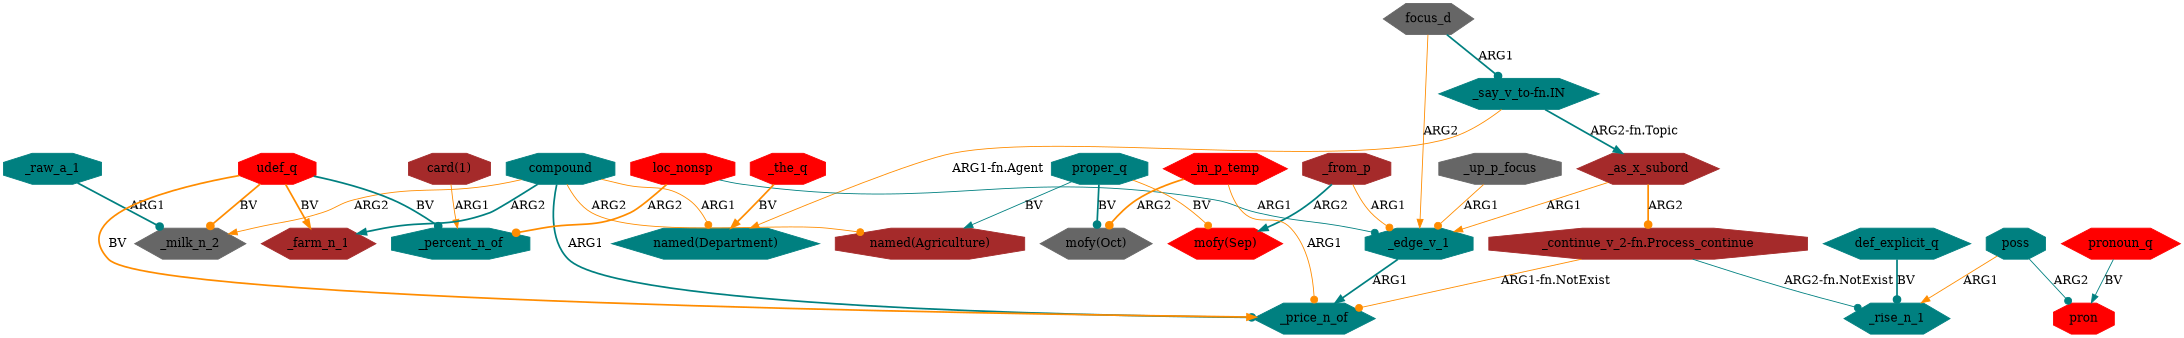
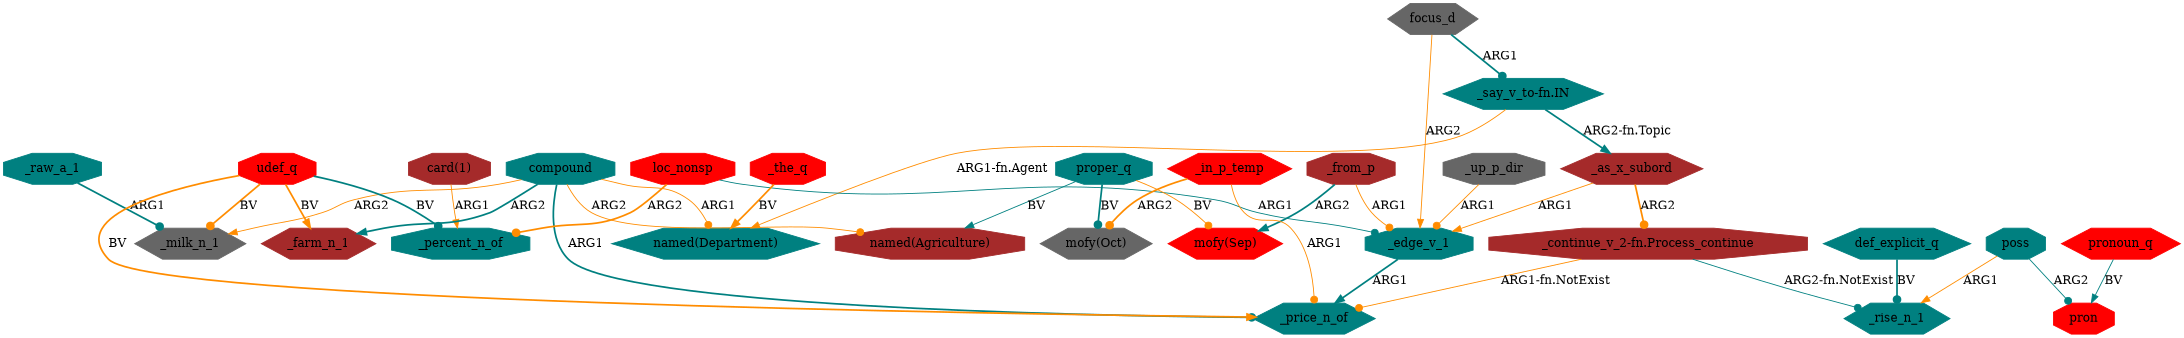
node "_up_p_focus": label "_up_p_focus" -> "_up_p_dir"
node "_milk_n_2": label "_milk_n_2" -> "_milk_n_1"
